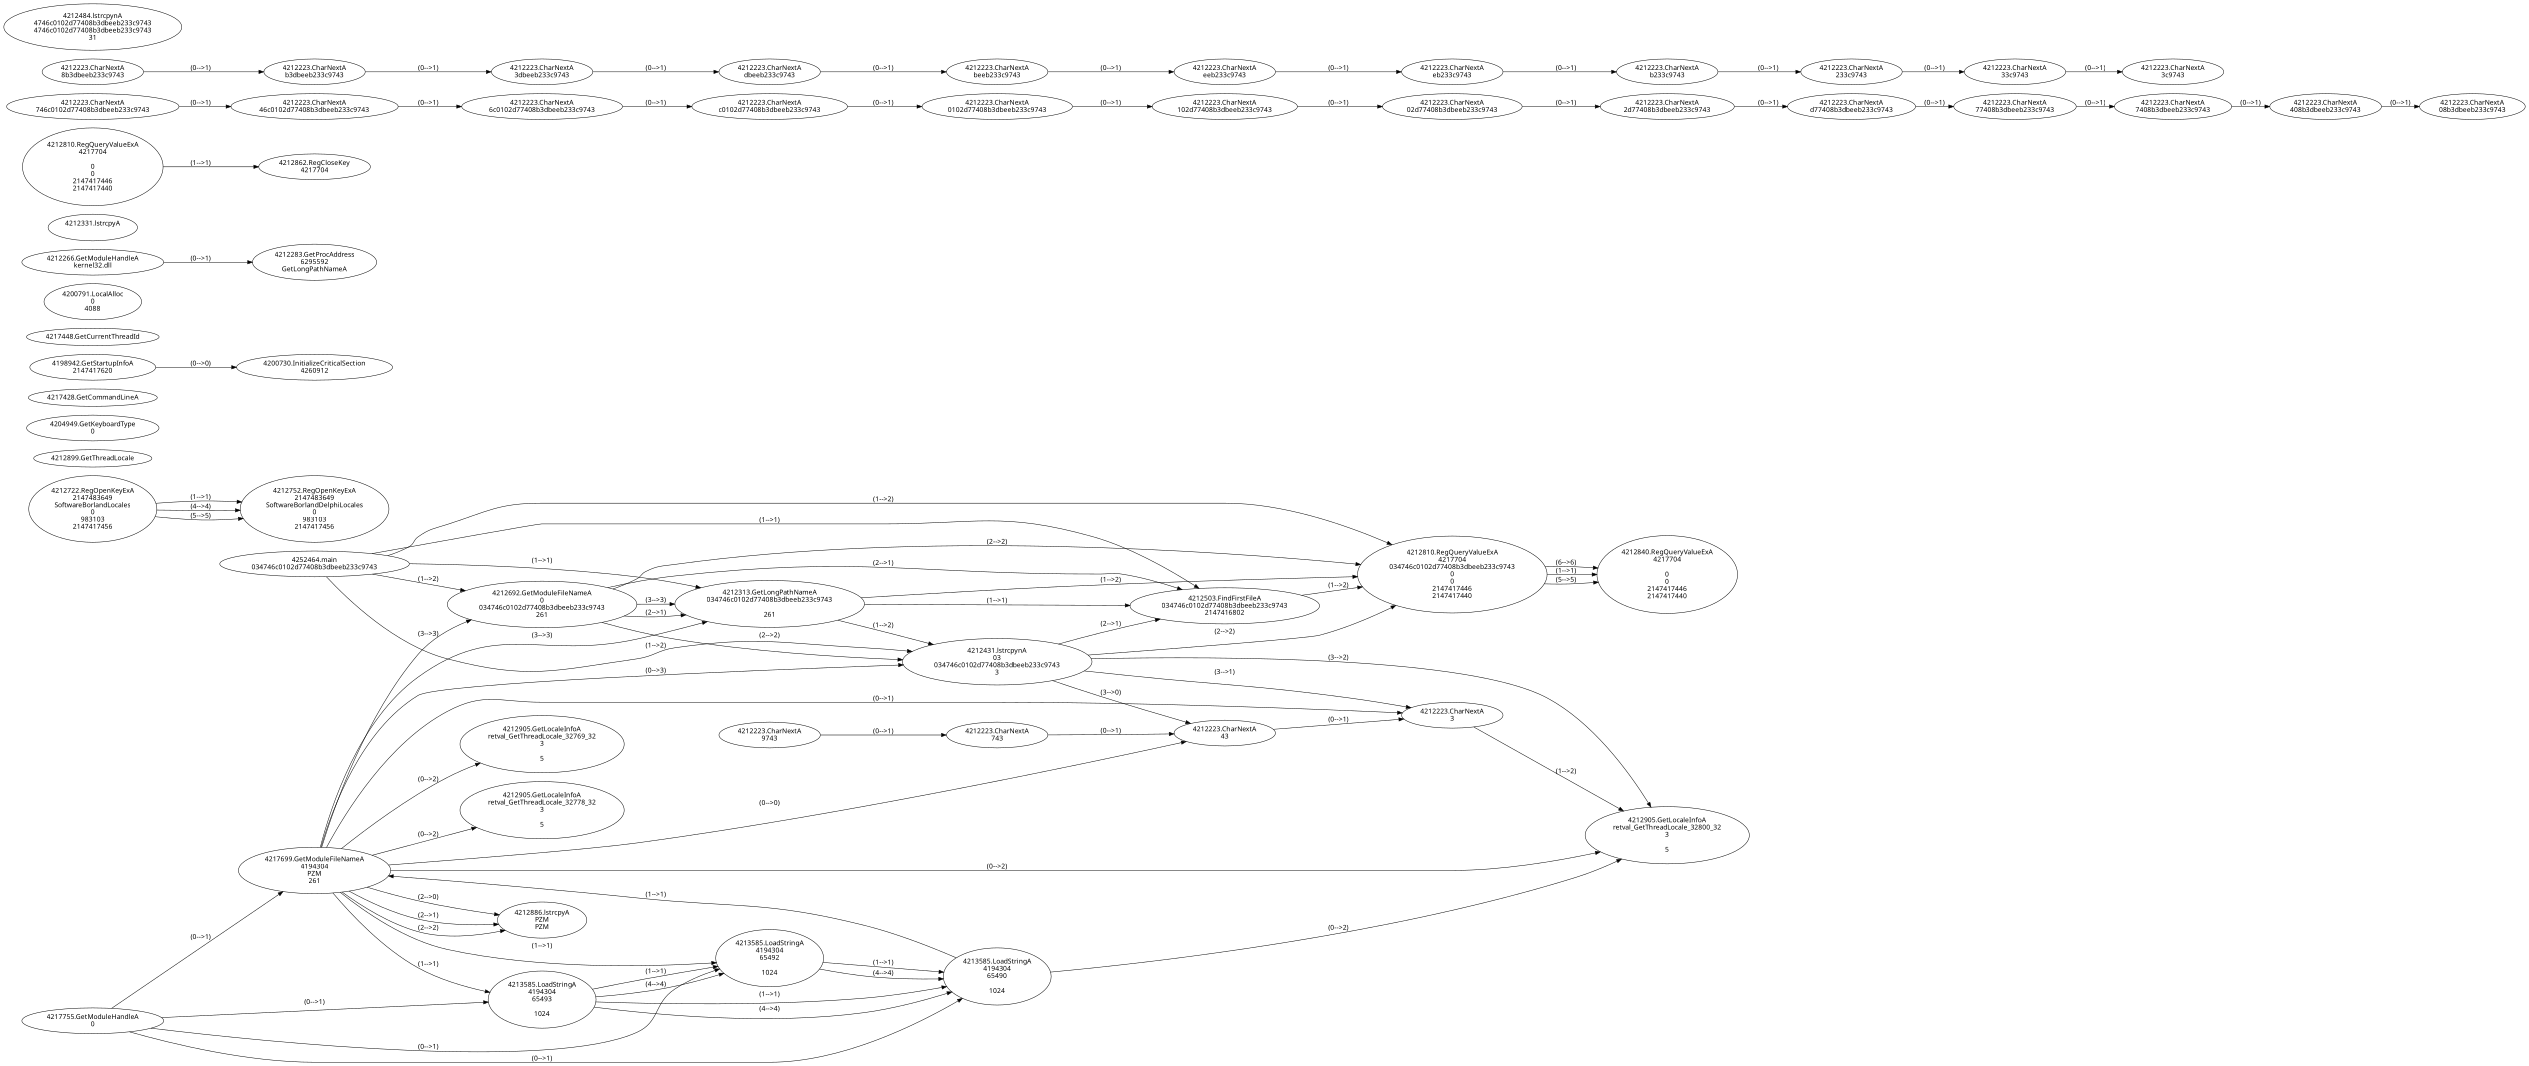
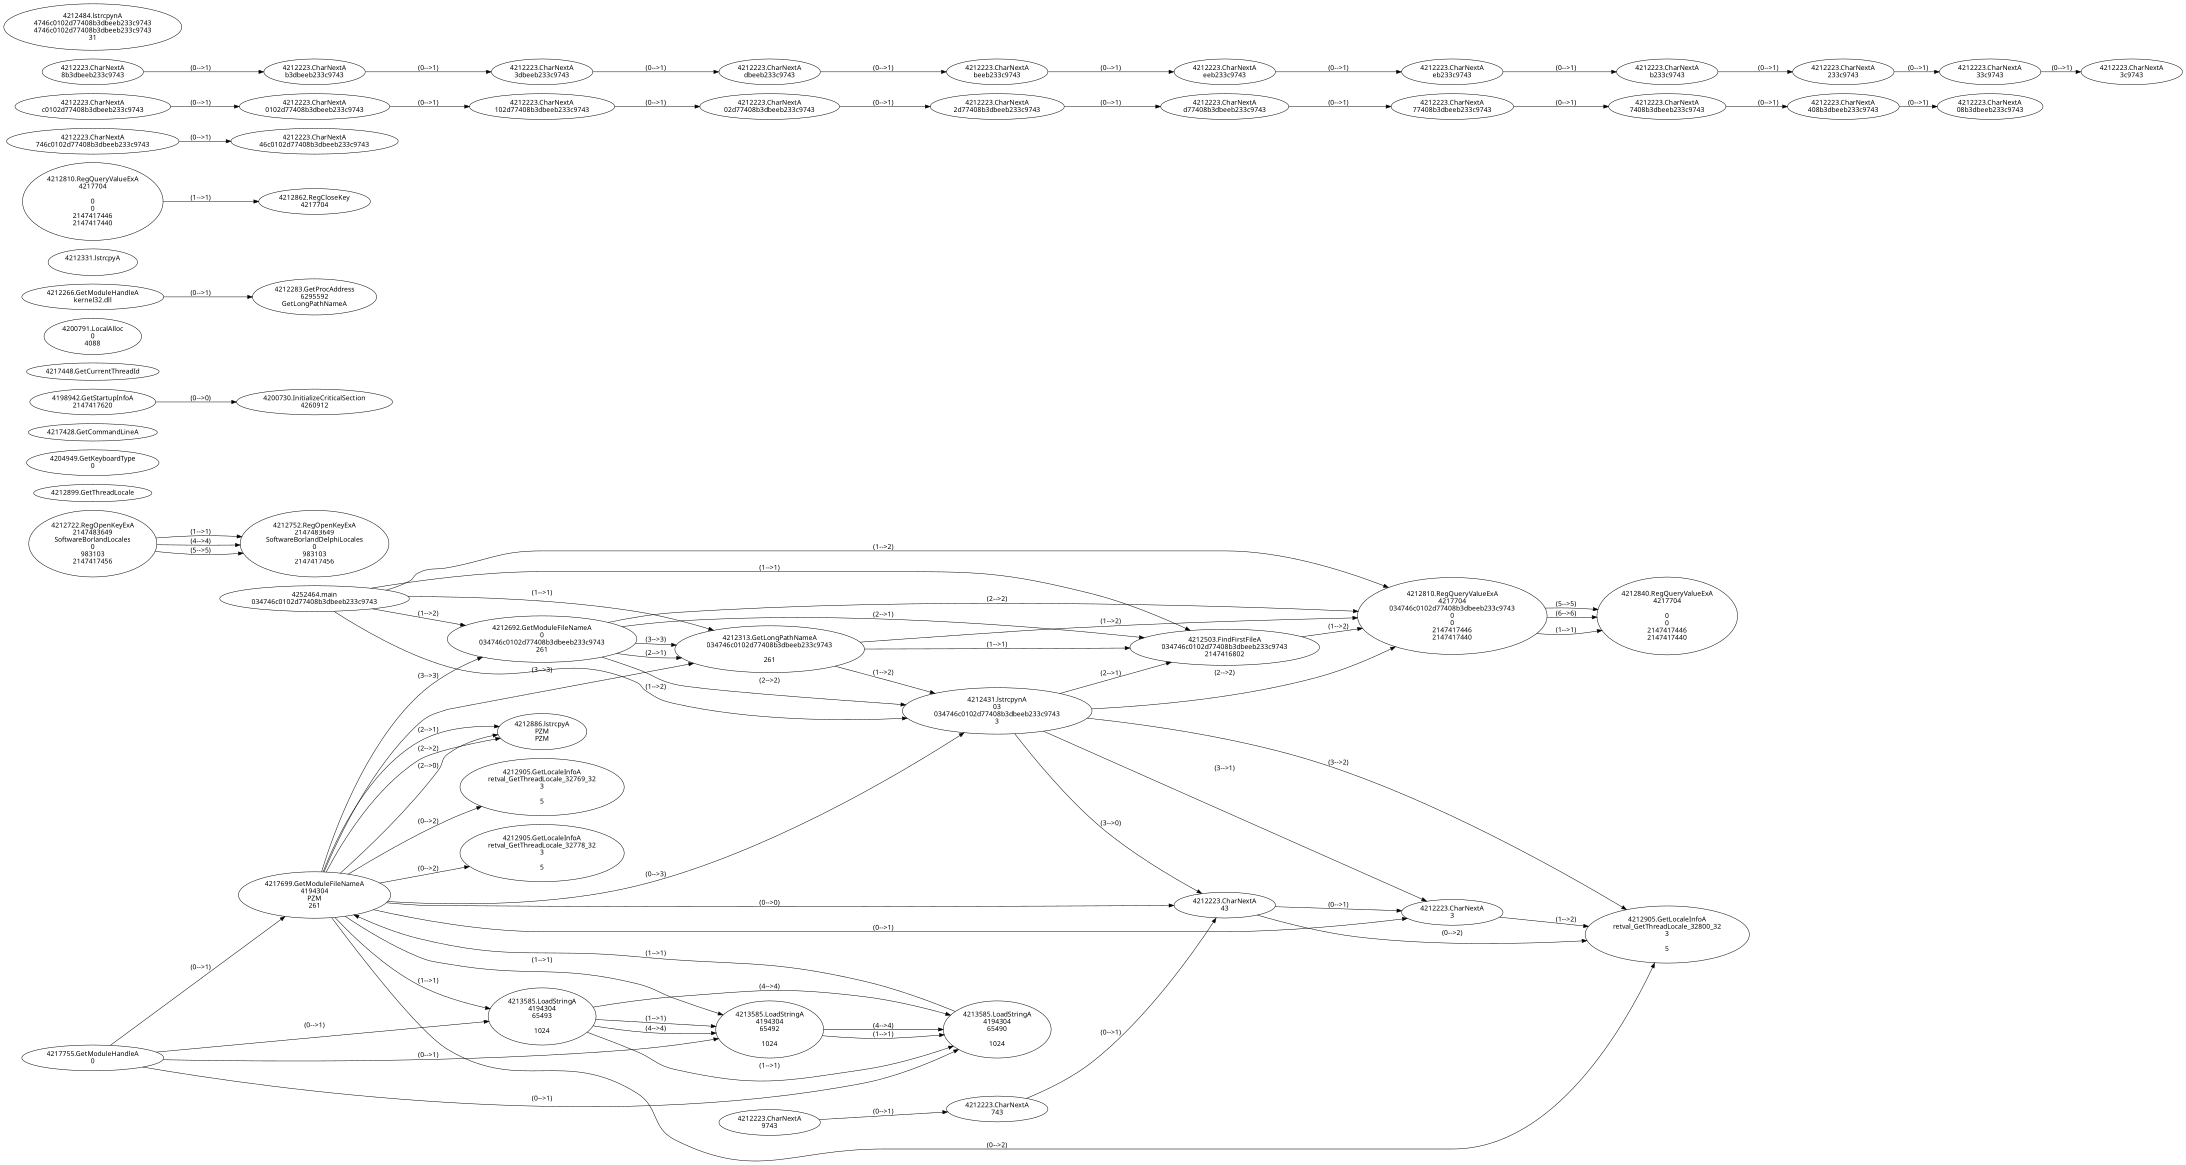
node "4212223.CharNextA 6c0102d77408b3dbeeb233c9743": removed
edge "4213585.LoadStringA 4194304 65490 1024" -> "4212905.GetLocaleInfoA retval_GetThreadLocale_32800_32 3 5": now "4212223.CharNextA 43" -> "4212905.GetLocaleInfoA retval_GetThreadLocale_32800_32 3 5"
